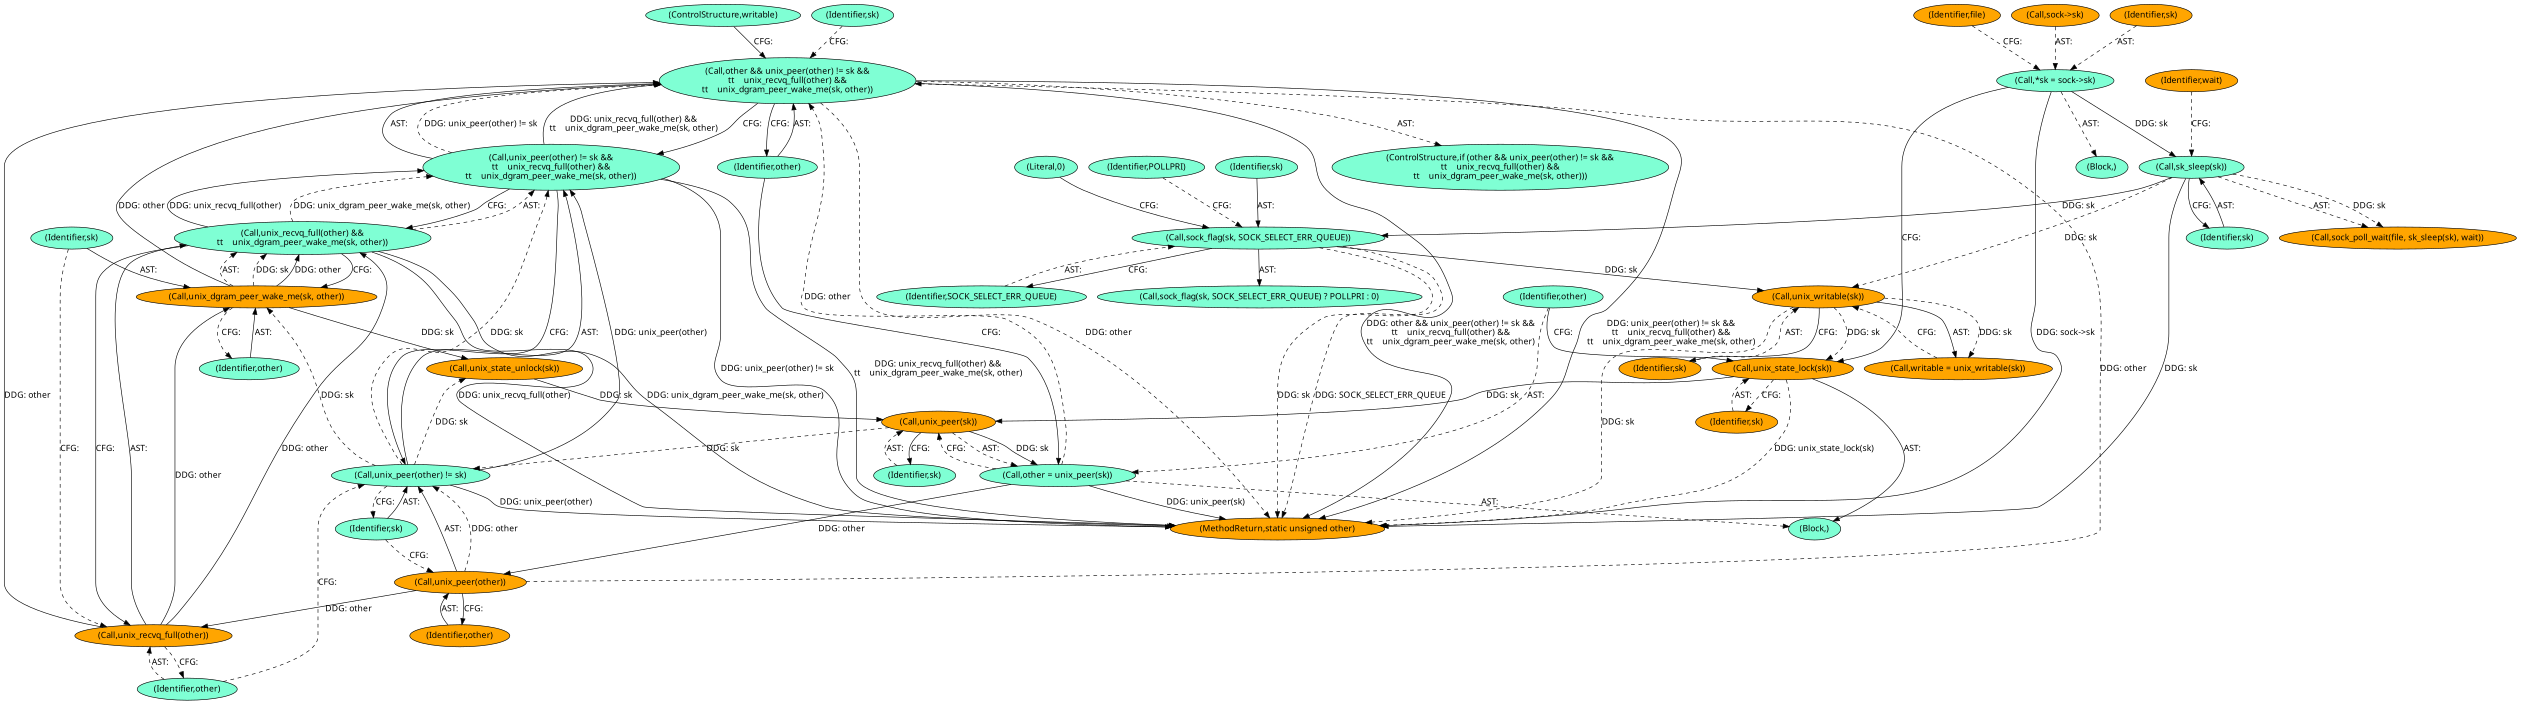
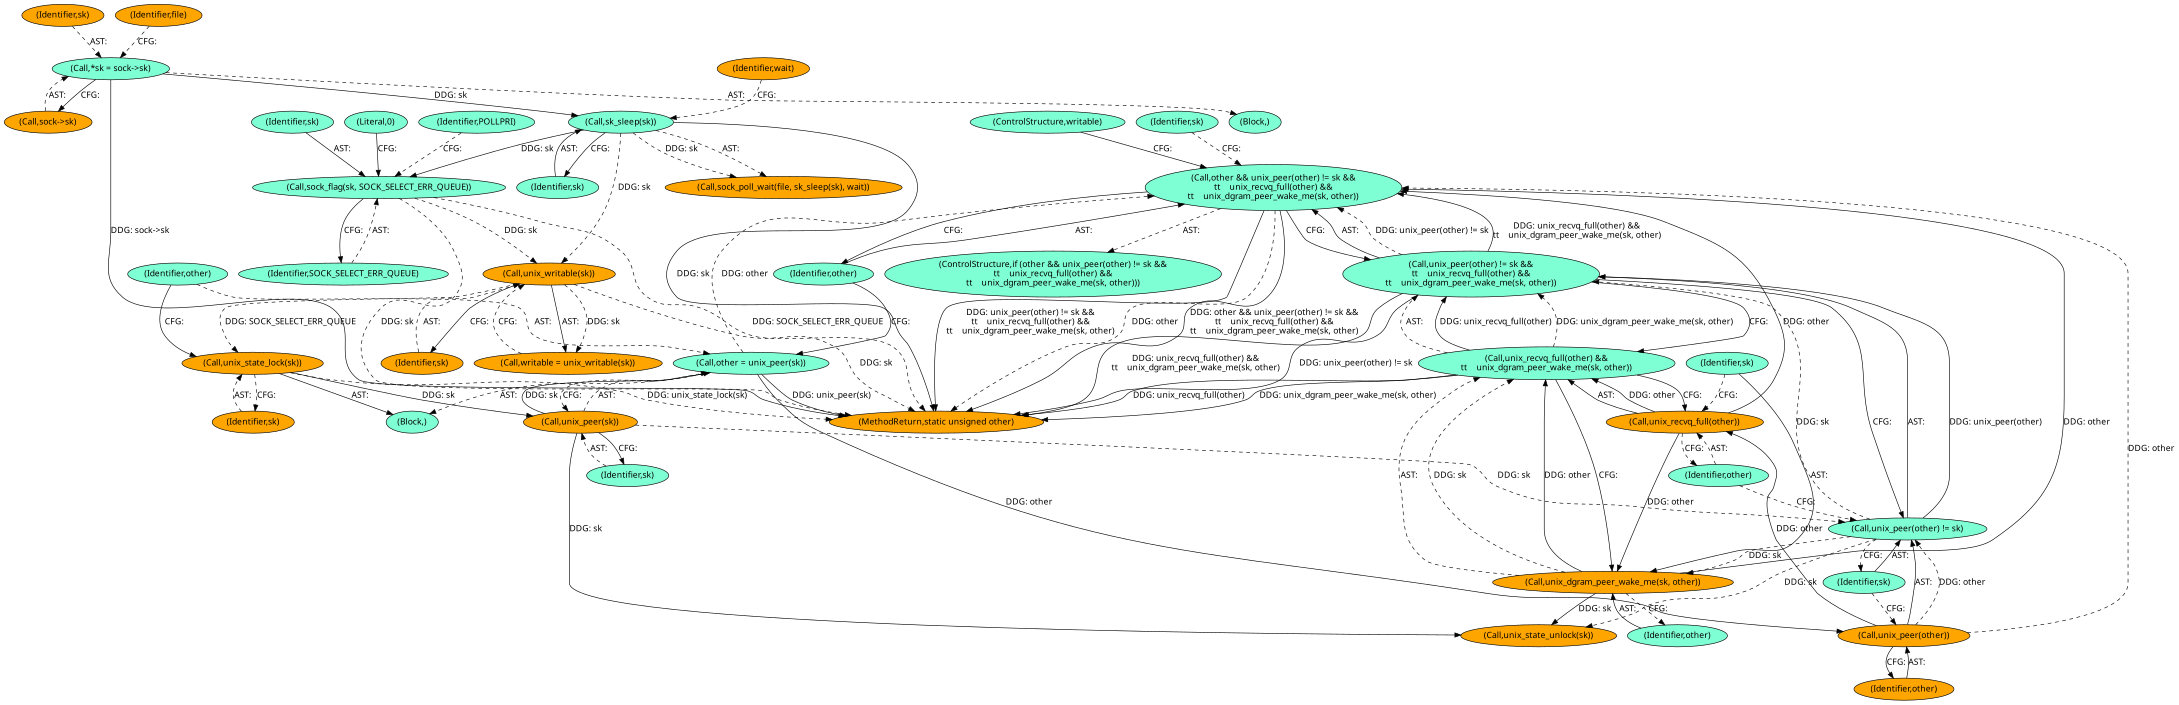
edge "(Call,*sk = sock->sk)" -> "(Call,unix_state_lock(sk))": now "(Call,*sk = sock->sk)" -> "(Call,sock->sk)"
edge "(Call,sock_flag(sk, SOCK_SELECT_ERR_QUEUE))" -> "(Call,unix_writable(sk))": style solid -> dashed
node "(Call,sock_flag(sk, SOCK_SELECT_ERR_QUEUE) ? POLLPRI : 0)": removed
edge "(Call,unix_writable(sk))" -> "(Call,unix_state_lock(sk))": label "DDG: sk" -> "DDG: SOCK_SELECT_ERR_QUEUE"
edge "(Call,unix_state_unlock(sk))" -> "(Call,unix_peer(sk))": reversed
edge "(Call,unix_peer(other) != sk)" -> "(MethodReturn,static unsigned other)": removed, label "DDG: unix_peer(other)"
